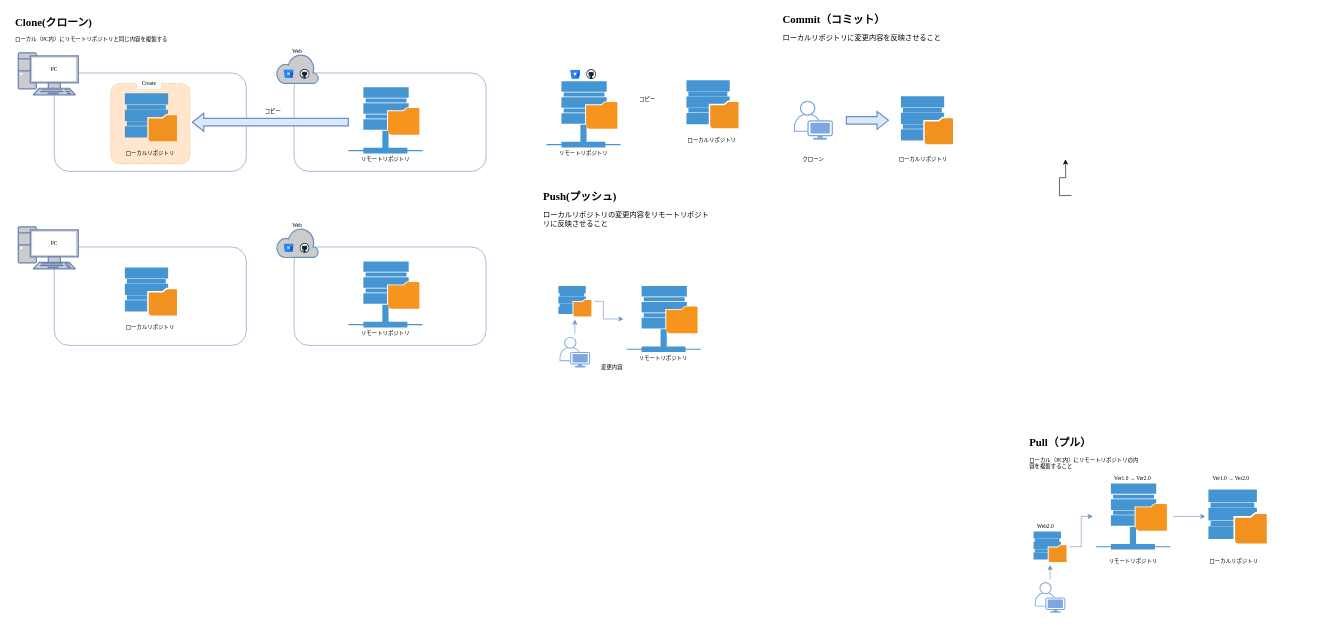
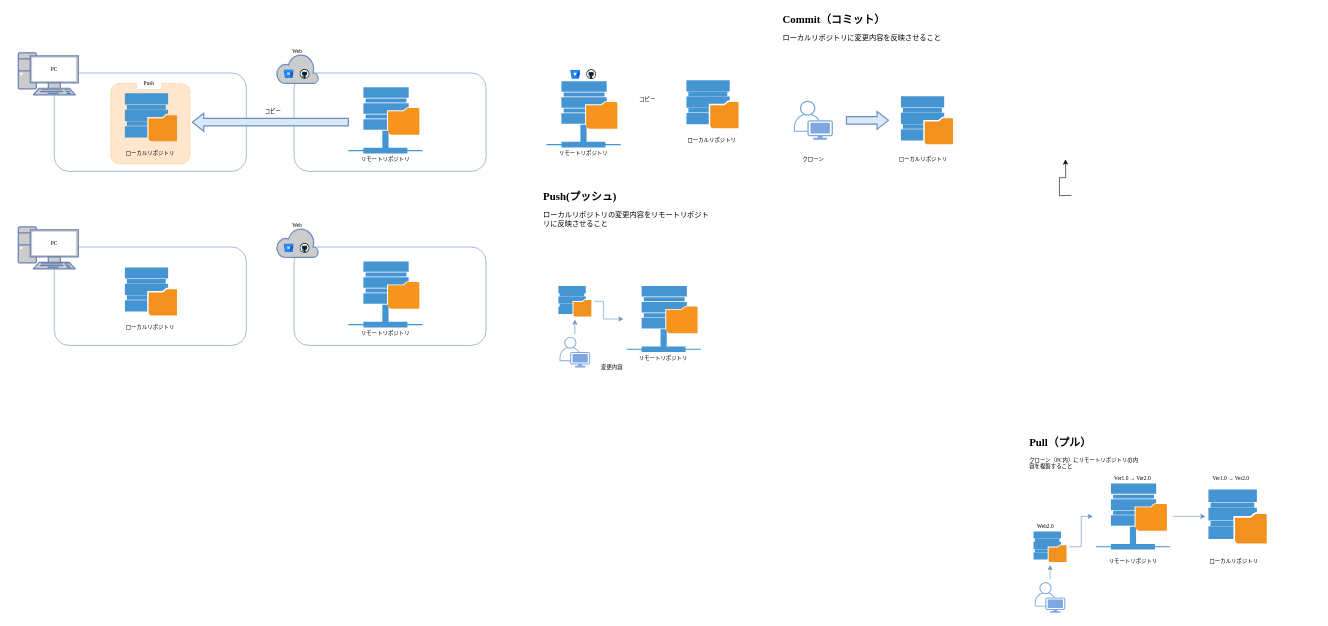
node "Clone(クローン)ローカル（PC内）にリモートリポジトリと同じ内容を複製する": removed
node "Create": label "Create" -> "Push"
node "Pull（プル）ローカル（PC内）にリモートリポジトリの内容を複製すること": label "Pull（プル）ローカル（PC内）にリモートリポジトリの内容を複製すること" -> "Pull（プル）クローン（PC内）にリモートリポジトリの内容を複製すること"
